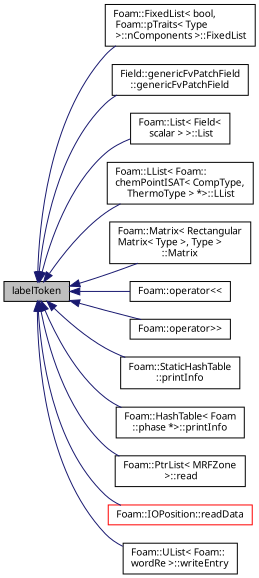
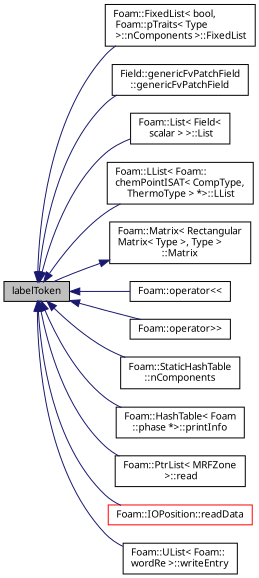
edge "Foam::Matrix< Rectangular Matrix< Type >, Type > ::Matrix" -> "labelToken": reversed
node "Foam::StaticHashTable ::printInfo": label "Foam::StaticHashTable ::printInfo" -> "Foam::StaticHashTable ::nComponents"
